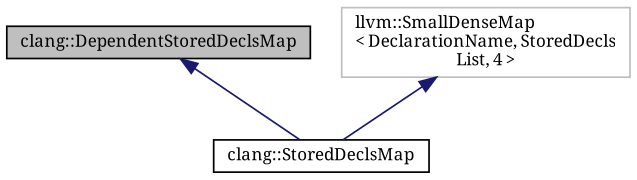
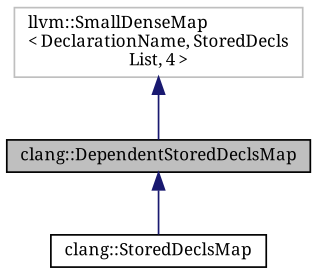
edge "clang::StoredDeclsMap" -> "llvm::SmallDenseMap < DeclarationName, StoredDecls List, 4 >": now "clang::DependentStoredDeclsMap" -> "llvm::SmallDenseMap < DeclarationName, StoredDecls List, 4 >"
